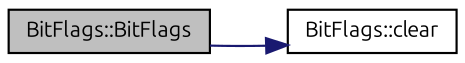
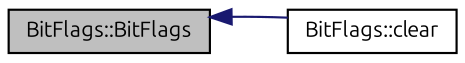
edge "BitFlags::BitFlags" -> "BitFlags::clear": reversed
